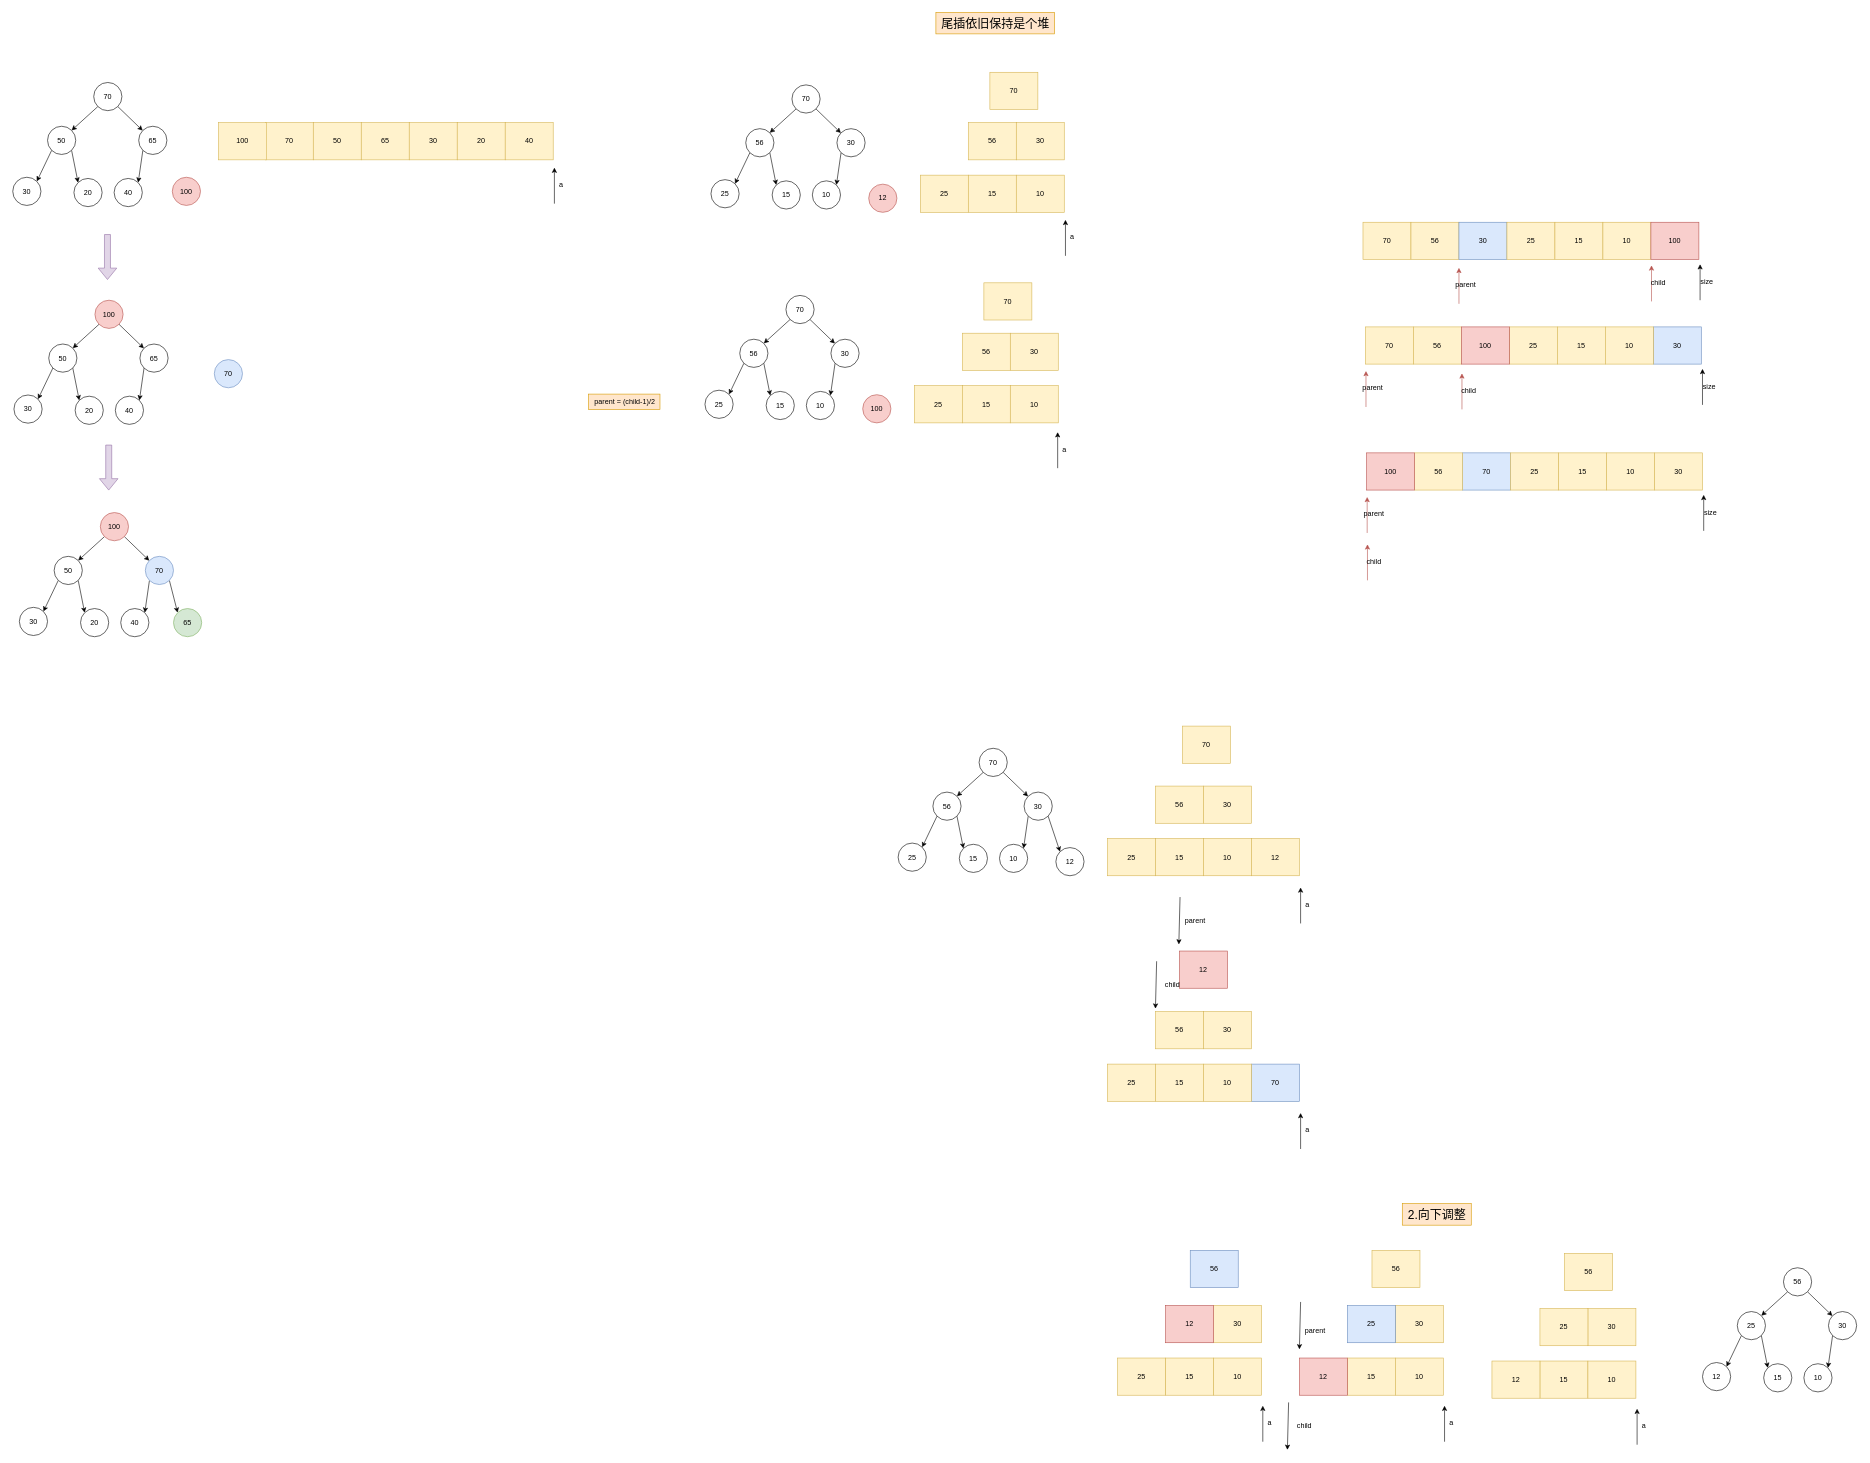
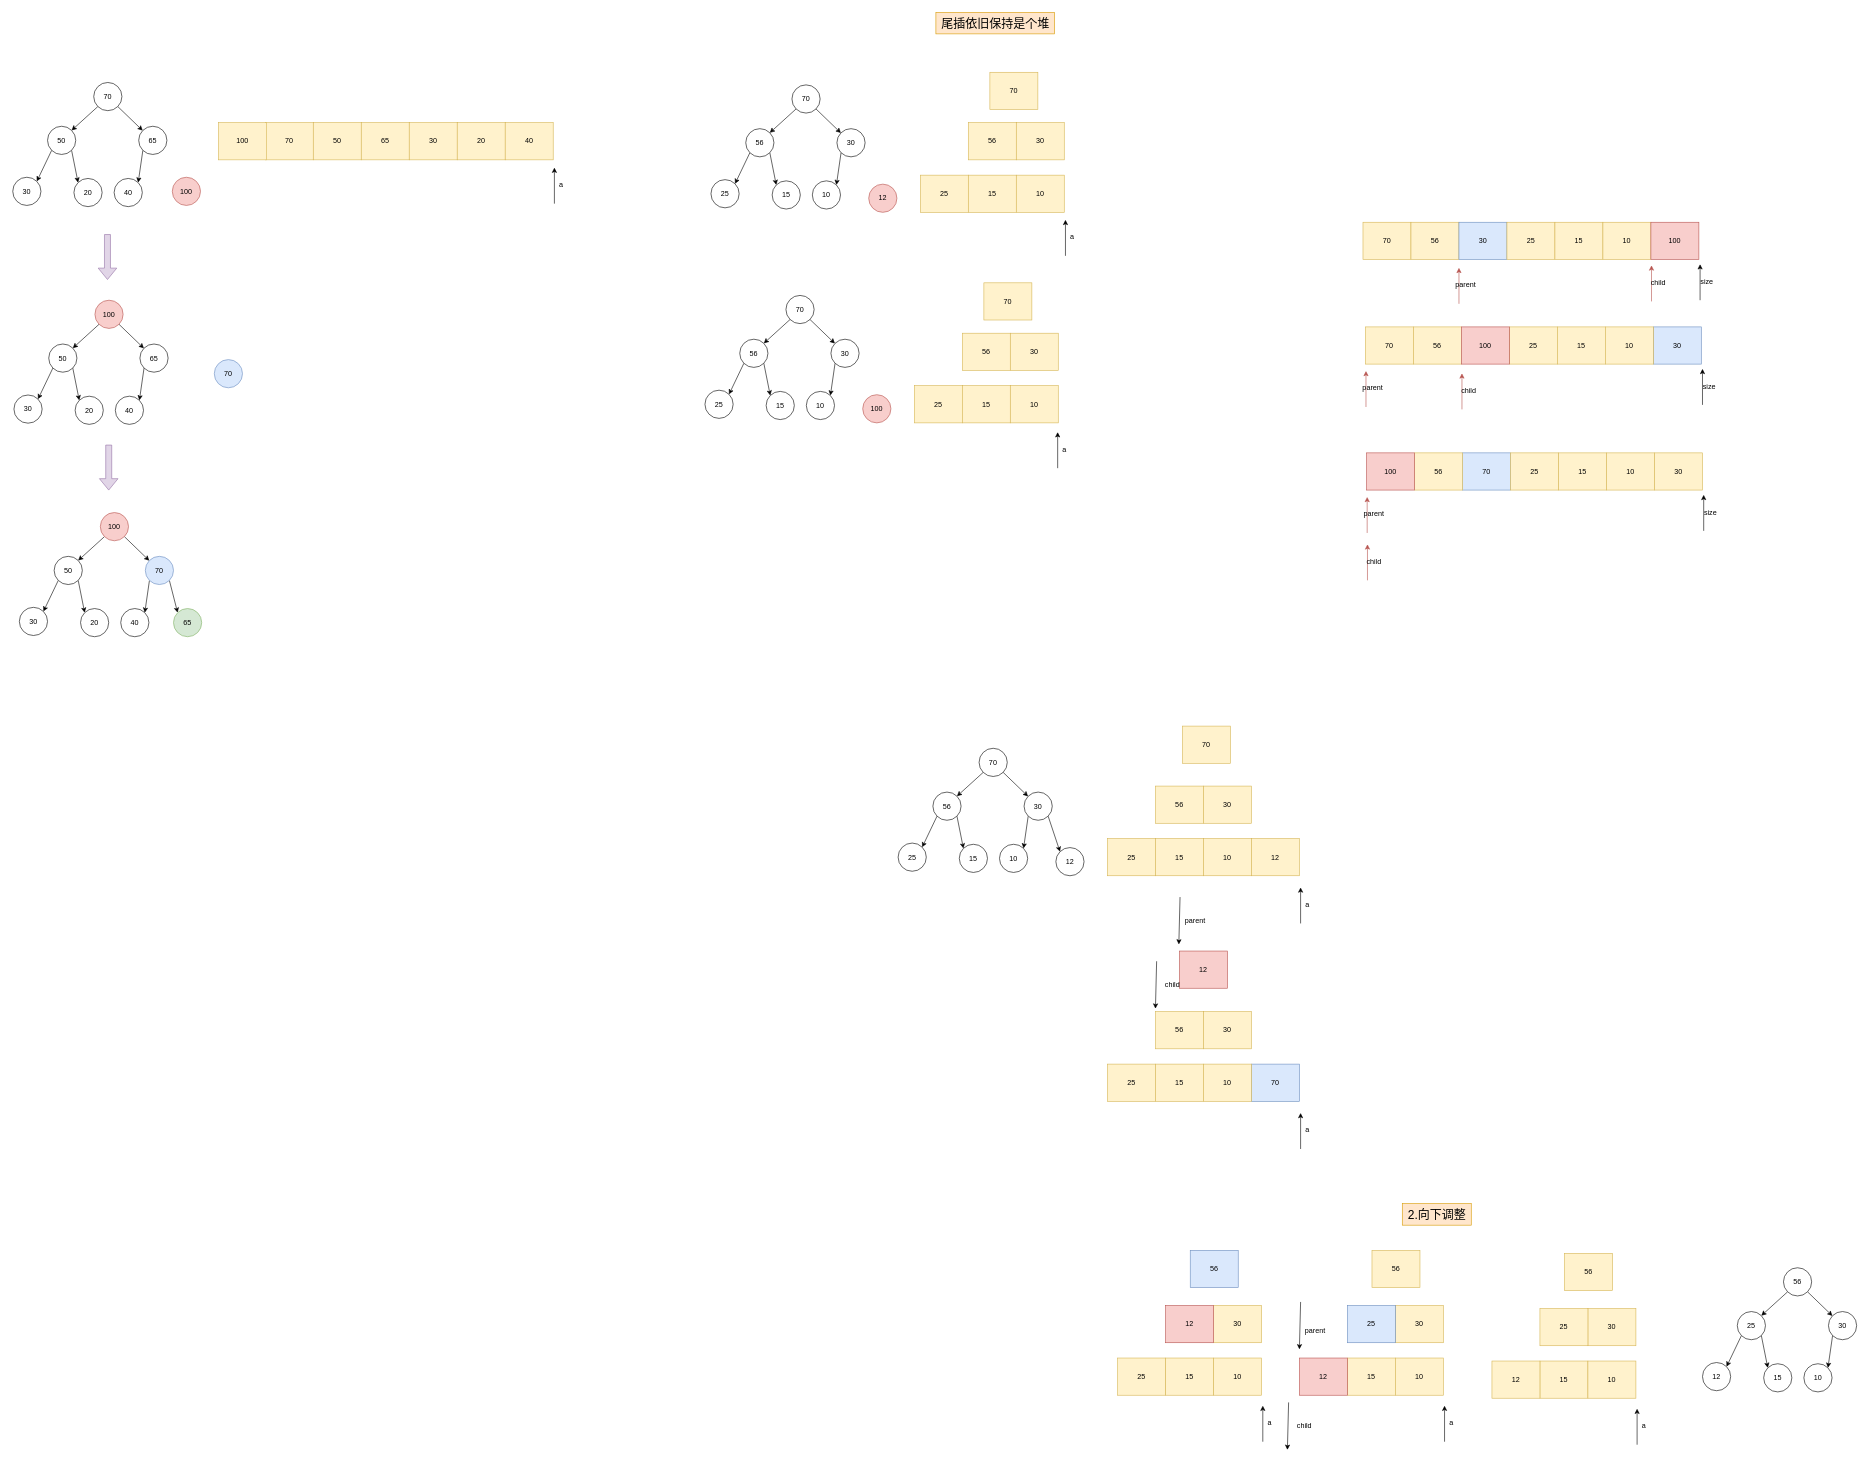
node "parent = (child-1)/2": removed
